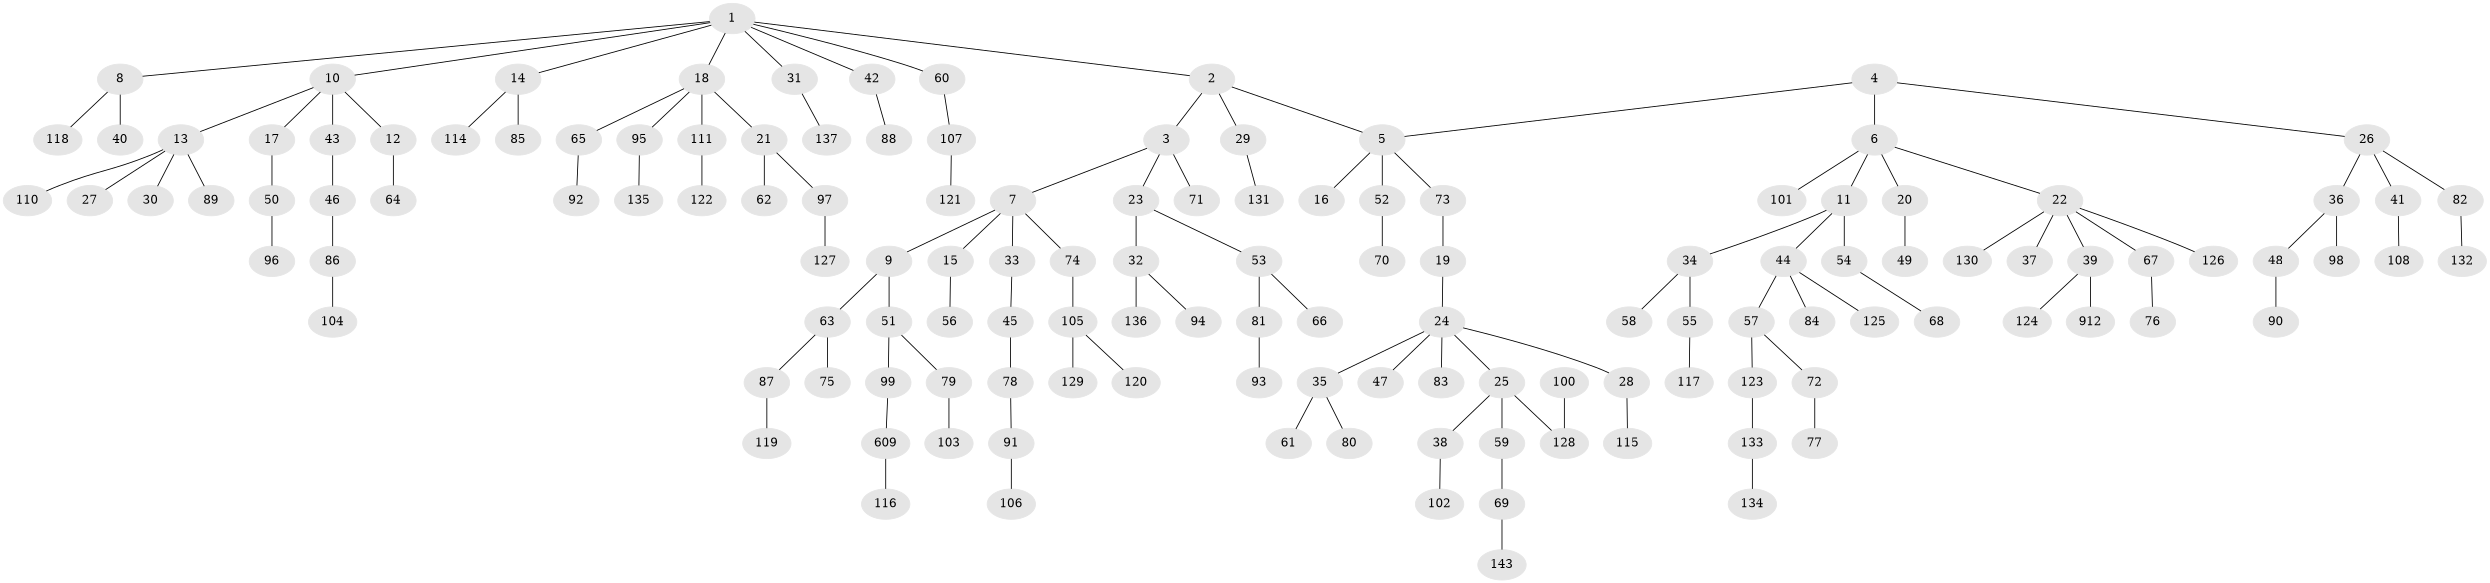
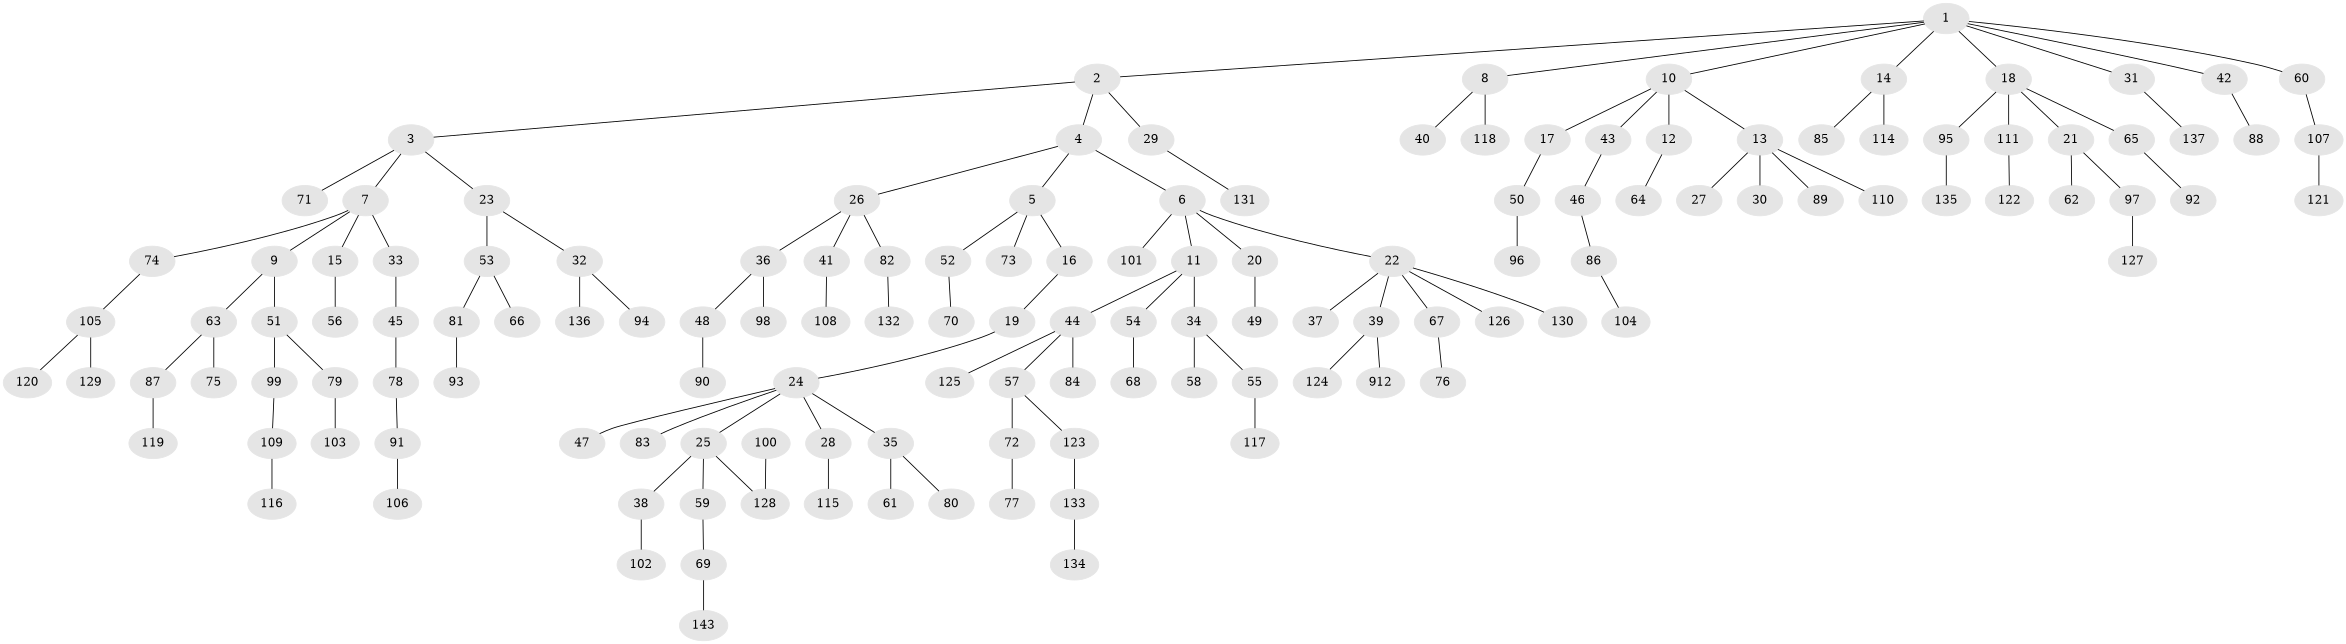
edge "2" -- "5": now "2" -- "4"
edge "73" -- "19": now "16" -- "19"
node "609": label "609" -> "109"
